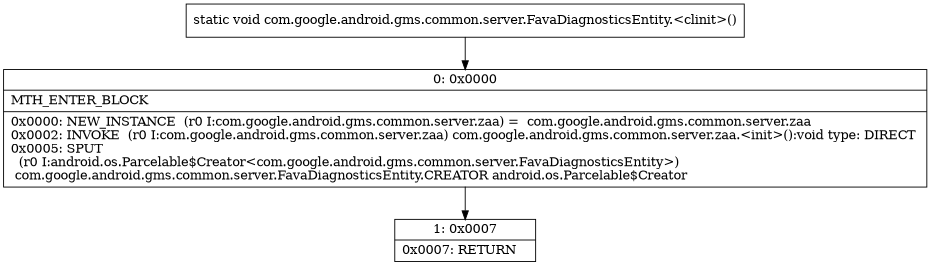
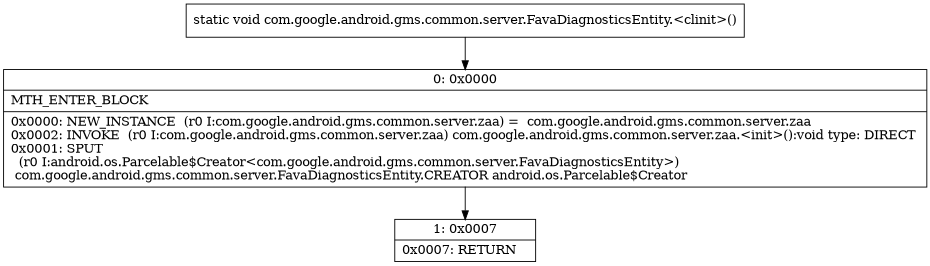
node "0: 0x0000": text "0x0005: SPUT" -> "0x0001: SPUT"
